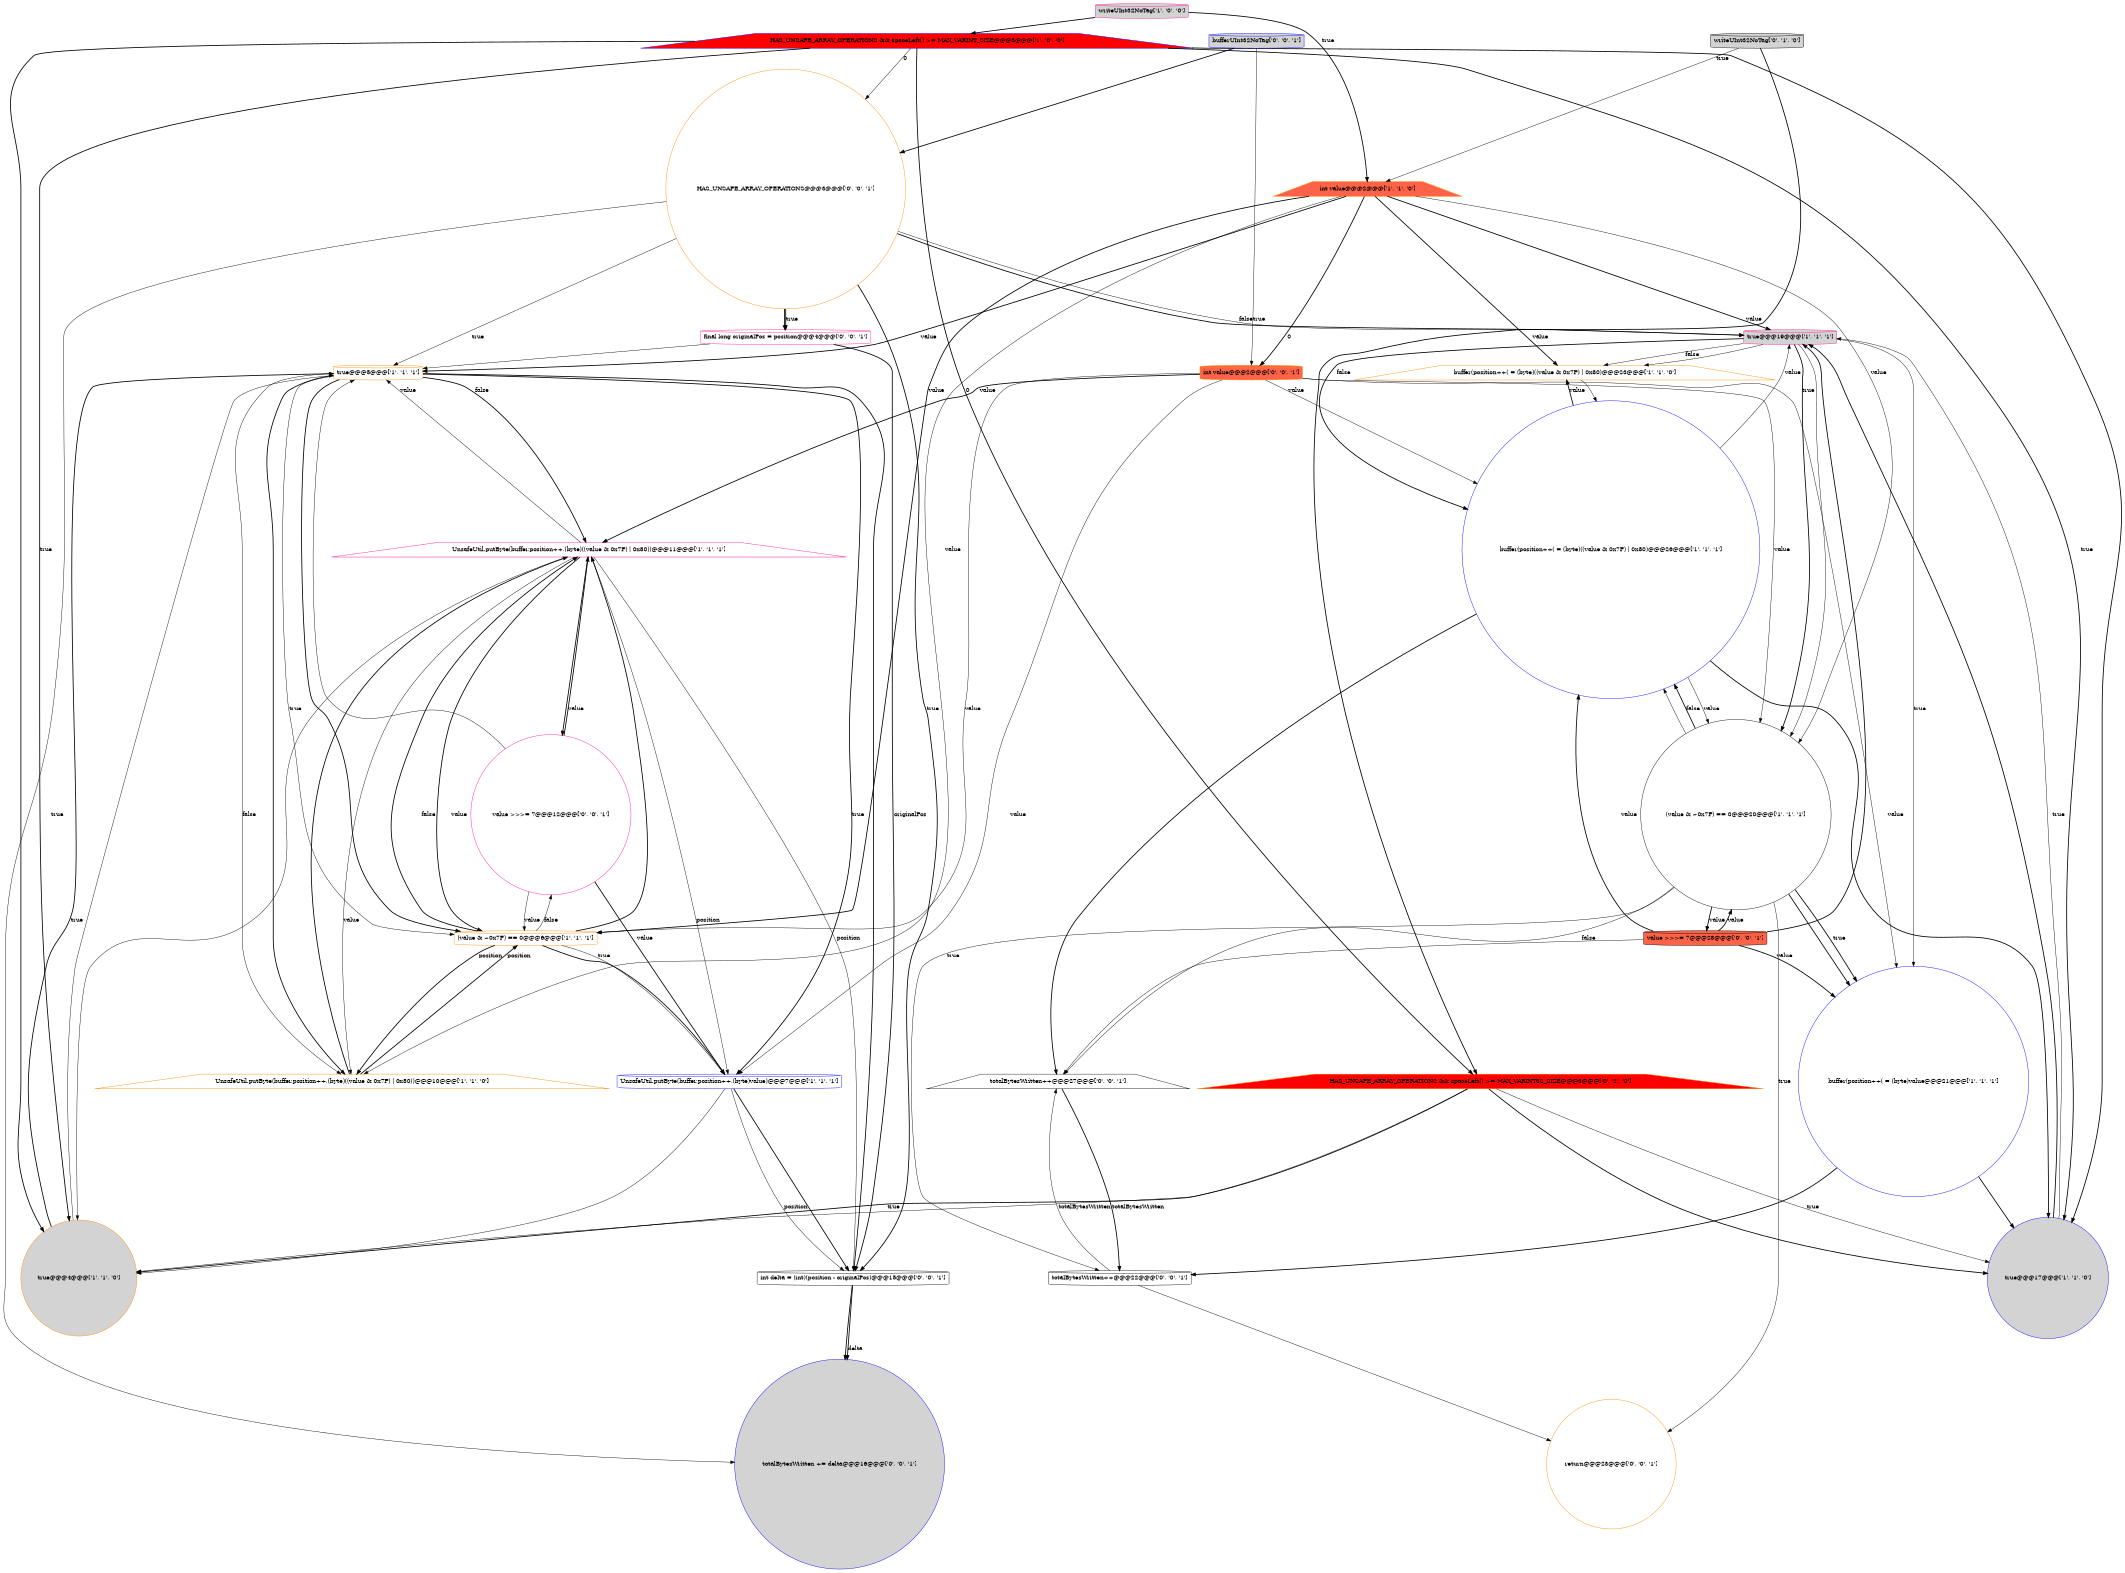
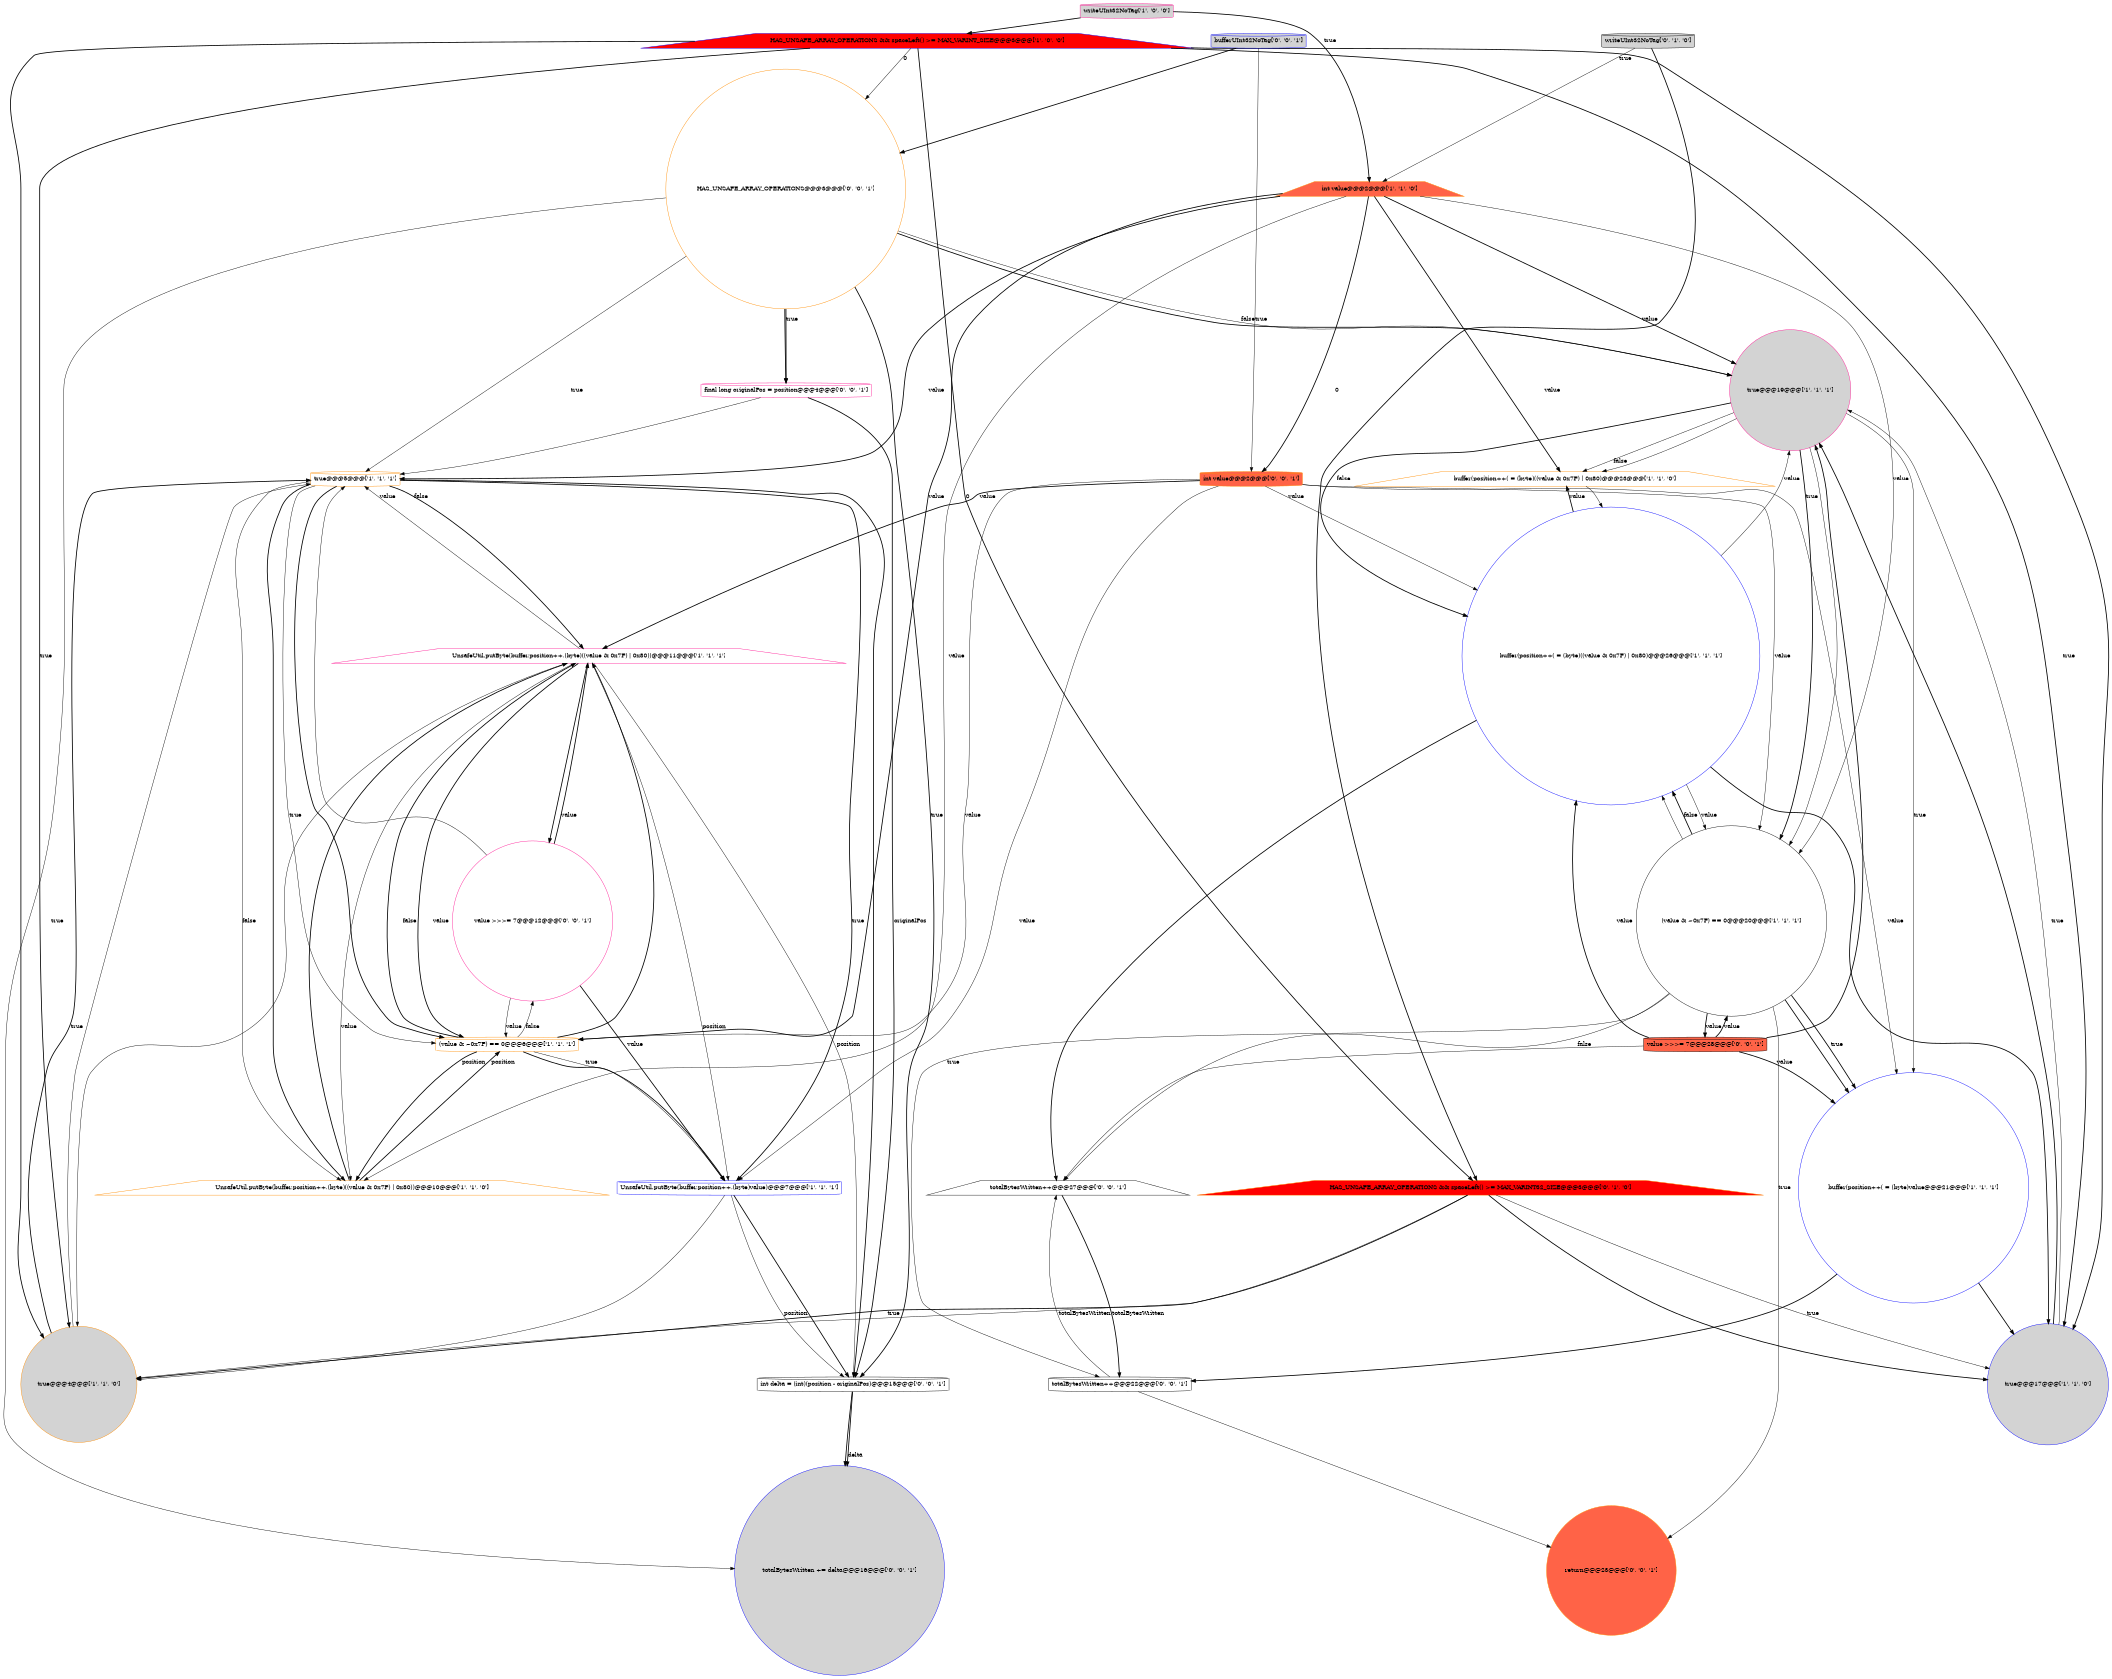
node "true@@@19@@@['1', '1', '1']": shape cylinder -> circle
node "return@@@23@@@['0', '0', '1']": fillcolor white -> tomato
